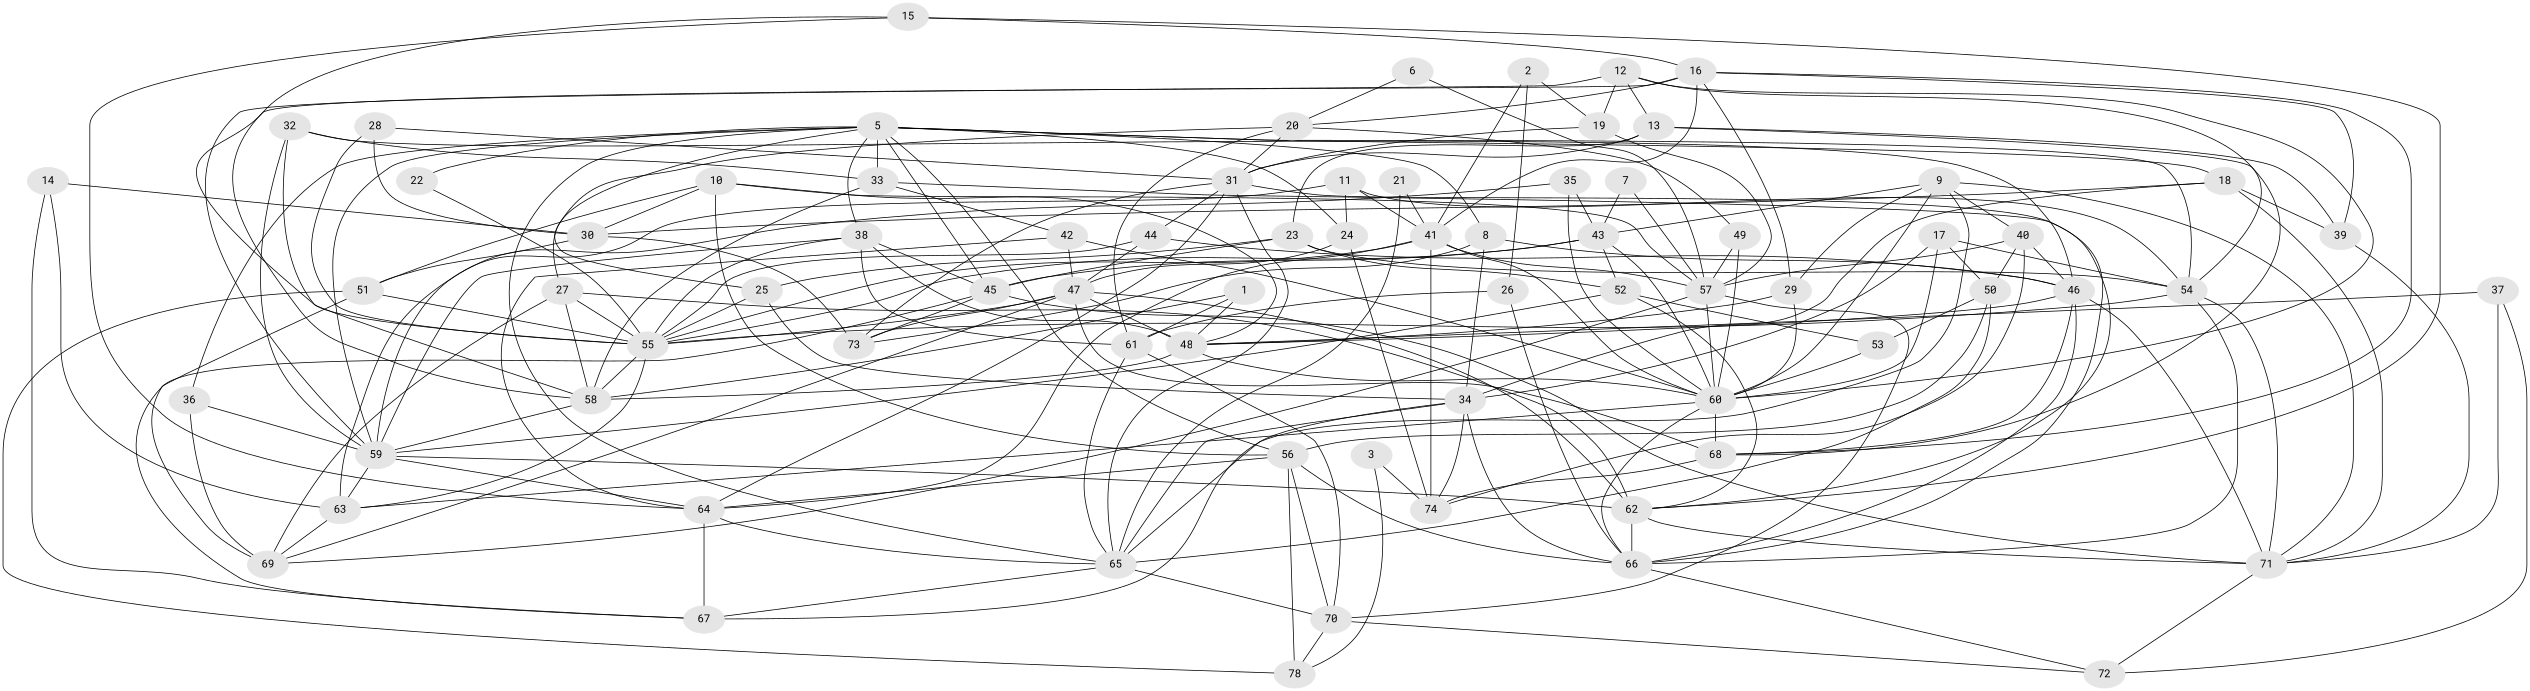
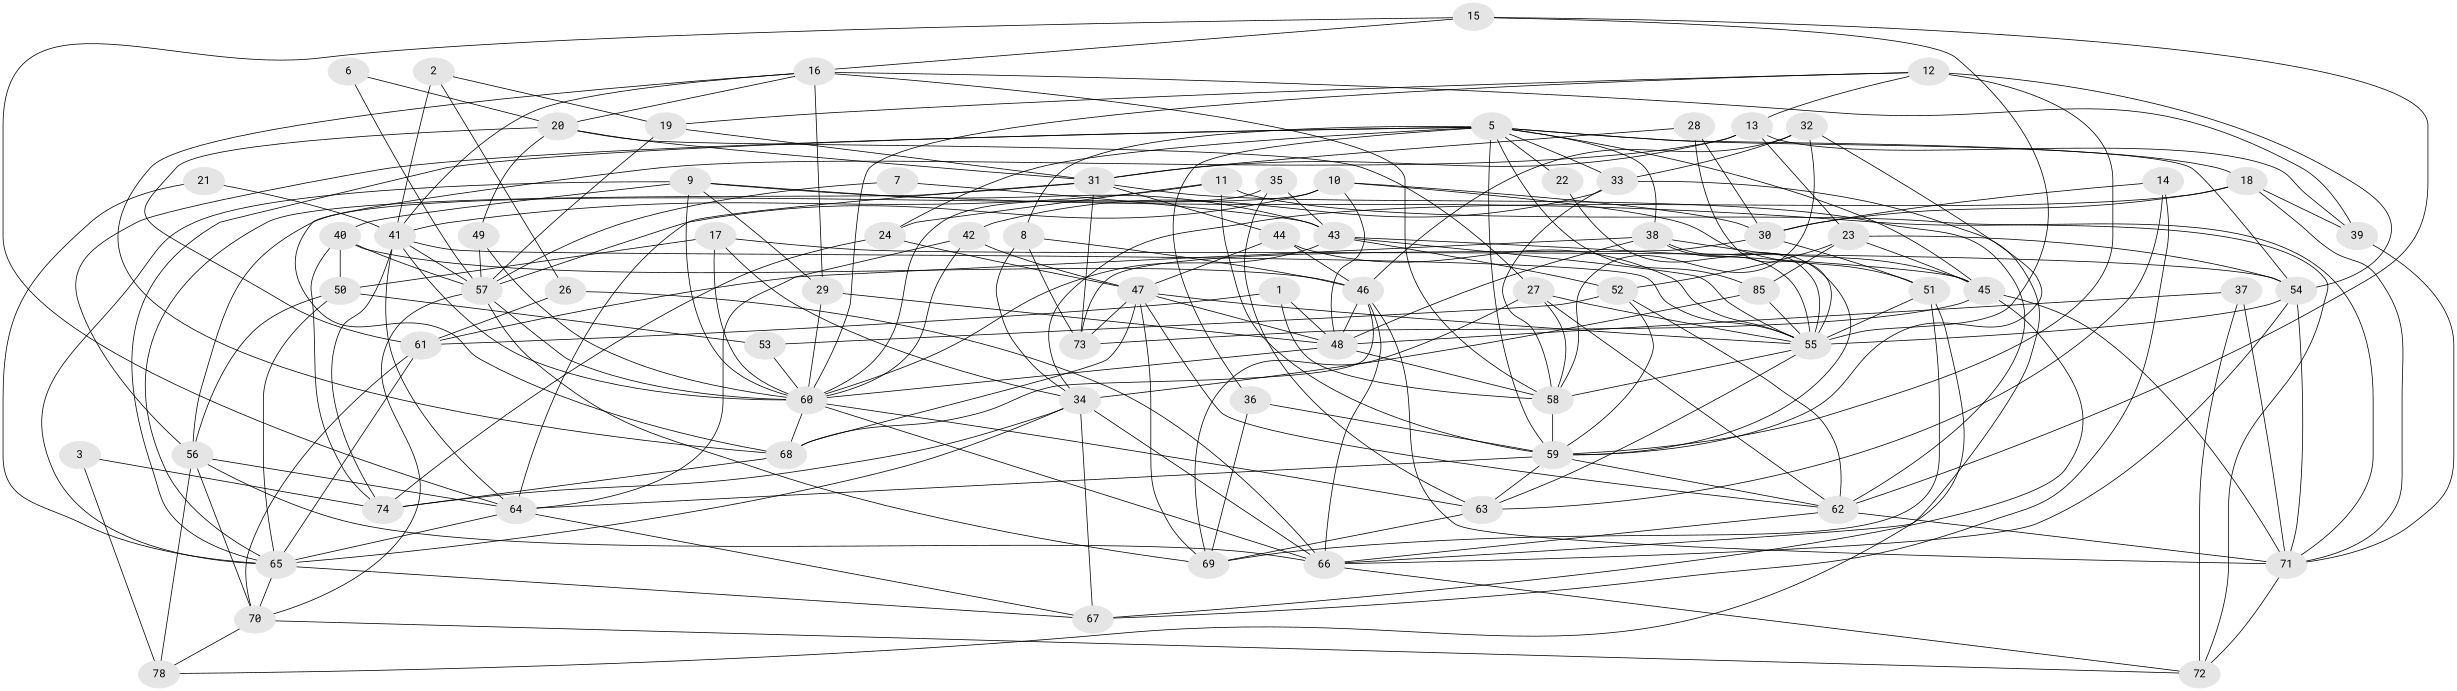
edge "11" -- "54": now "11" -- "72"
node "25": label "25" -> "85"
